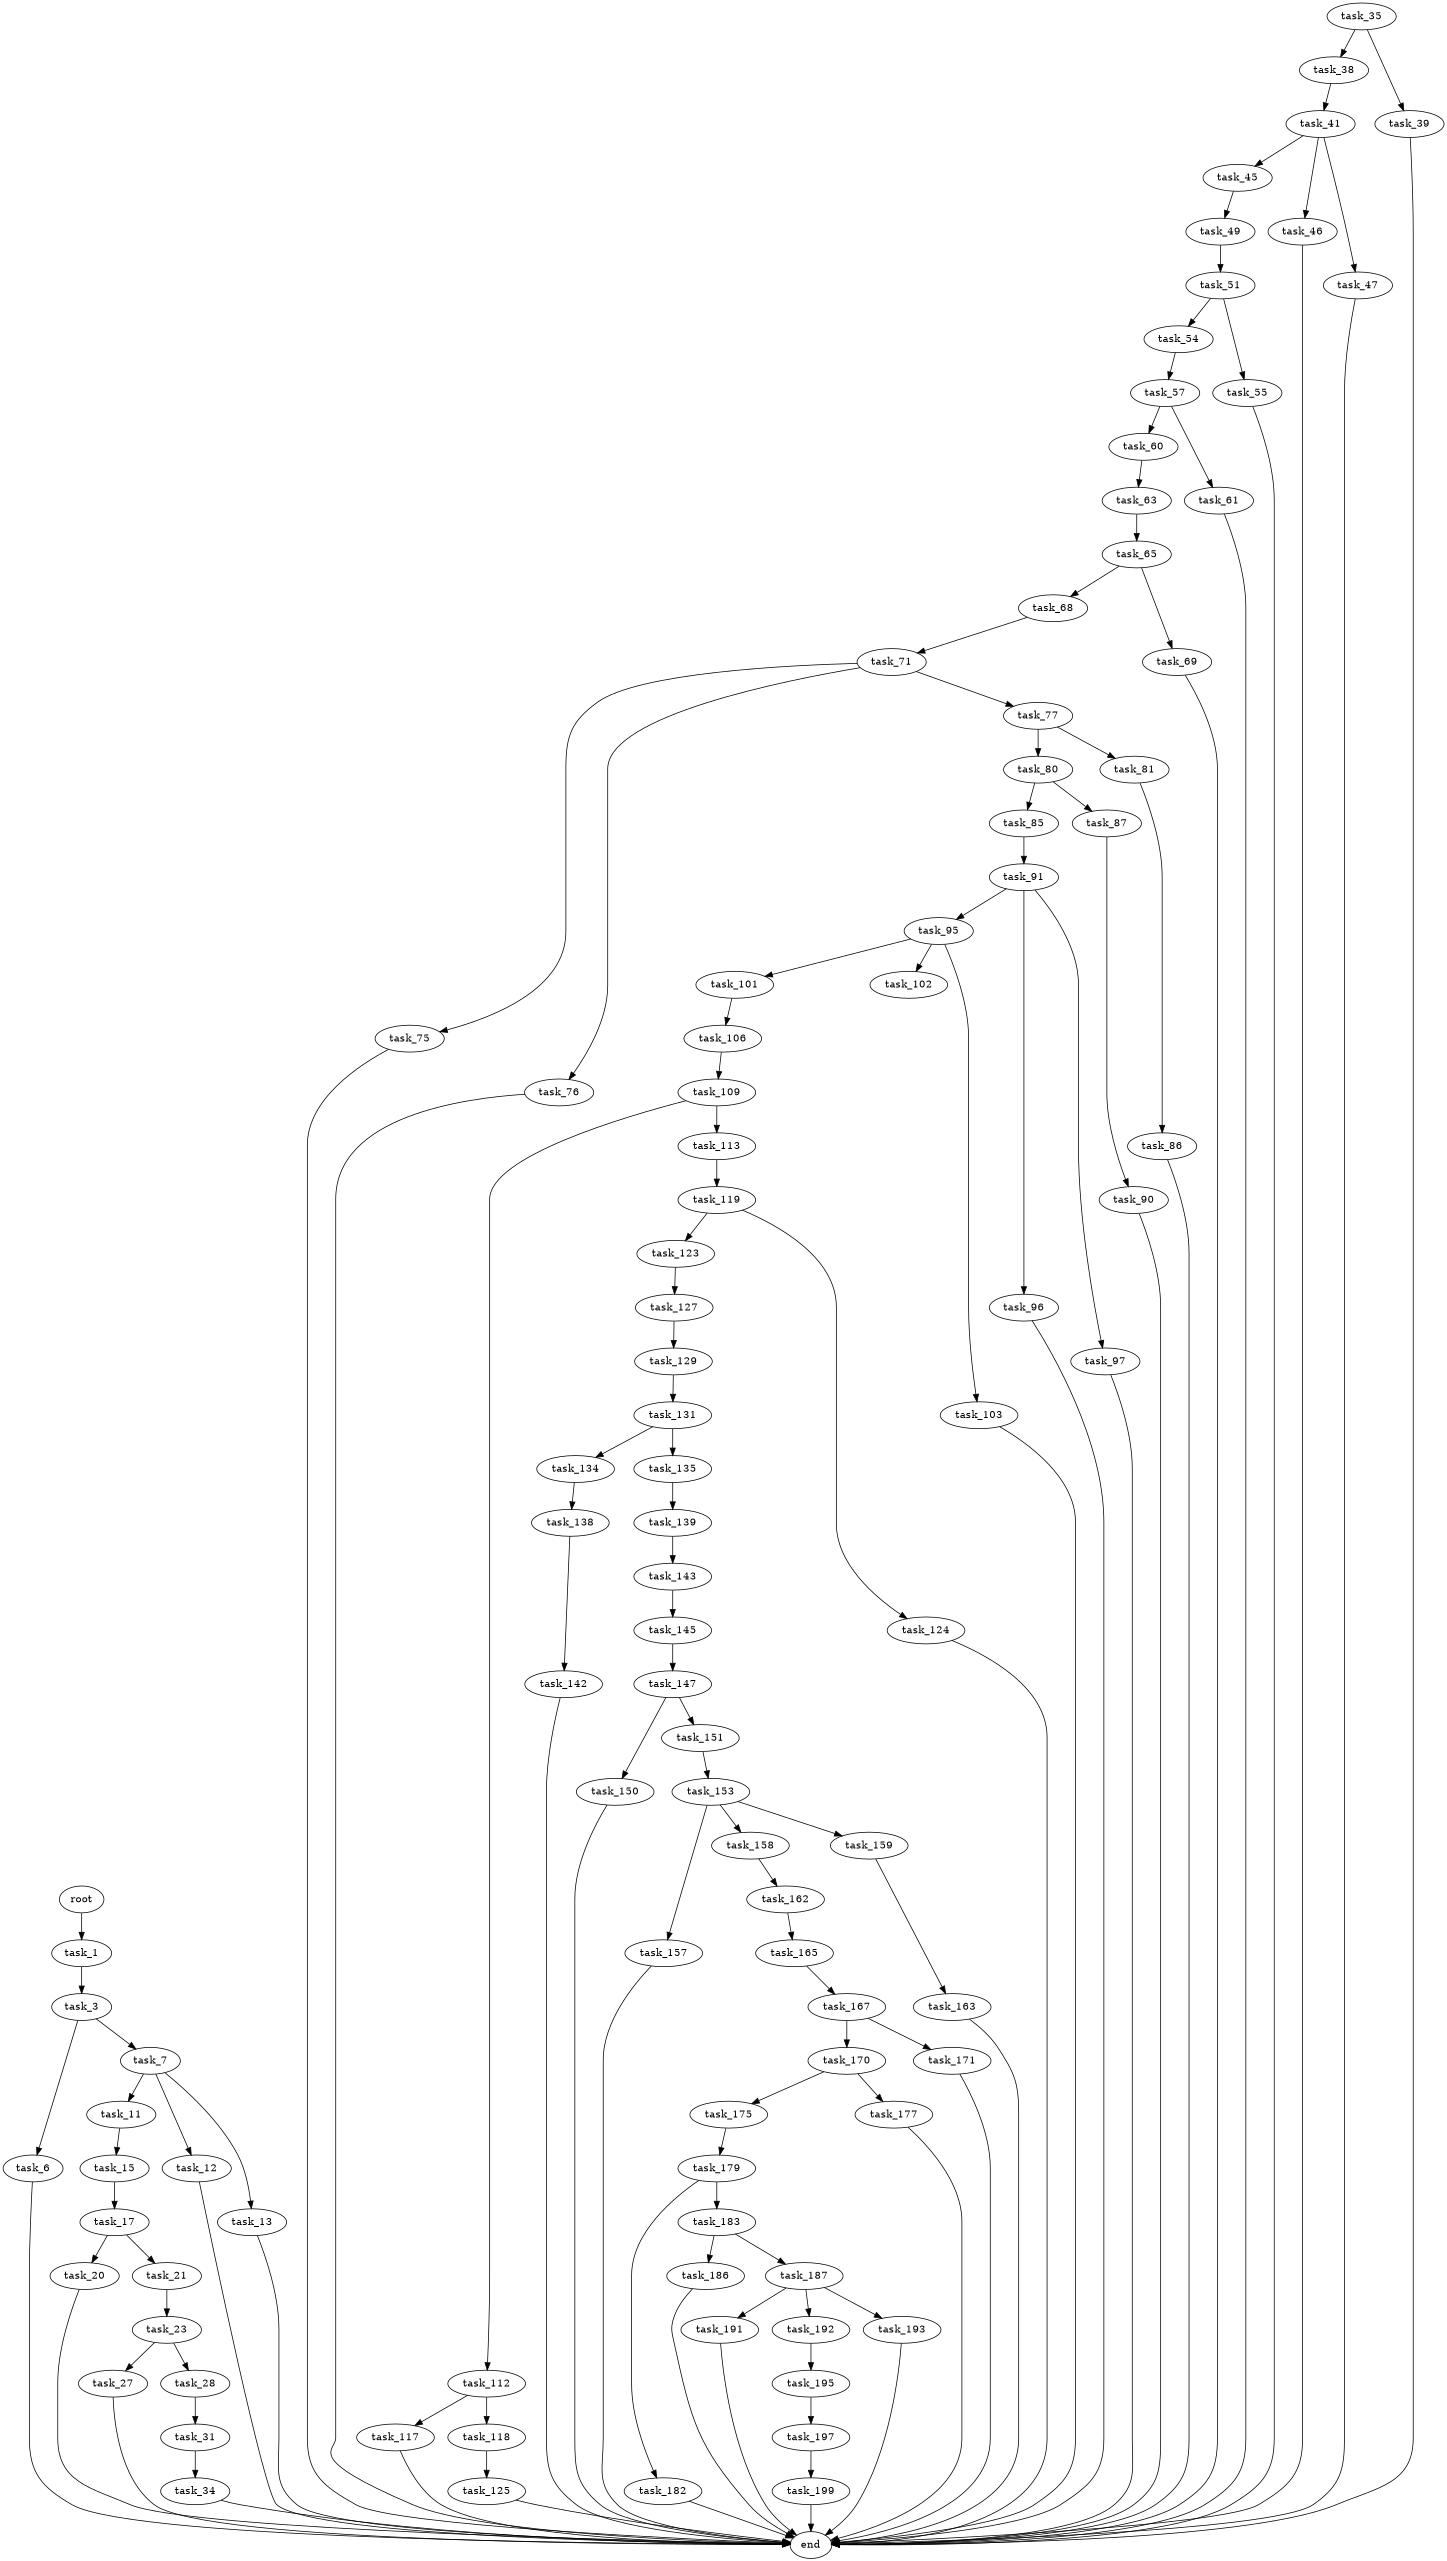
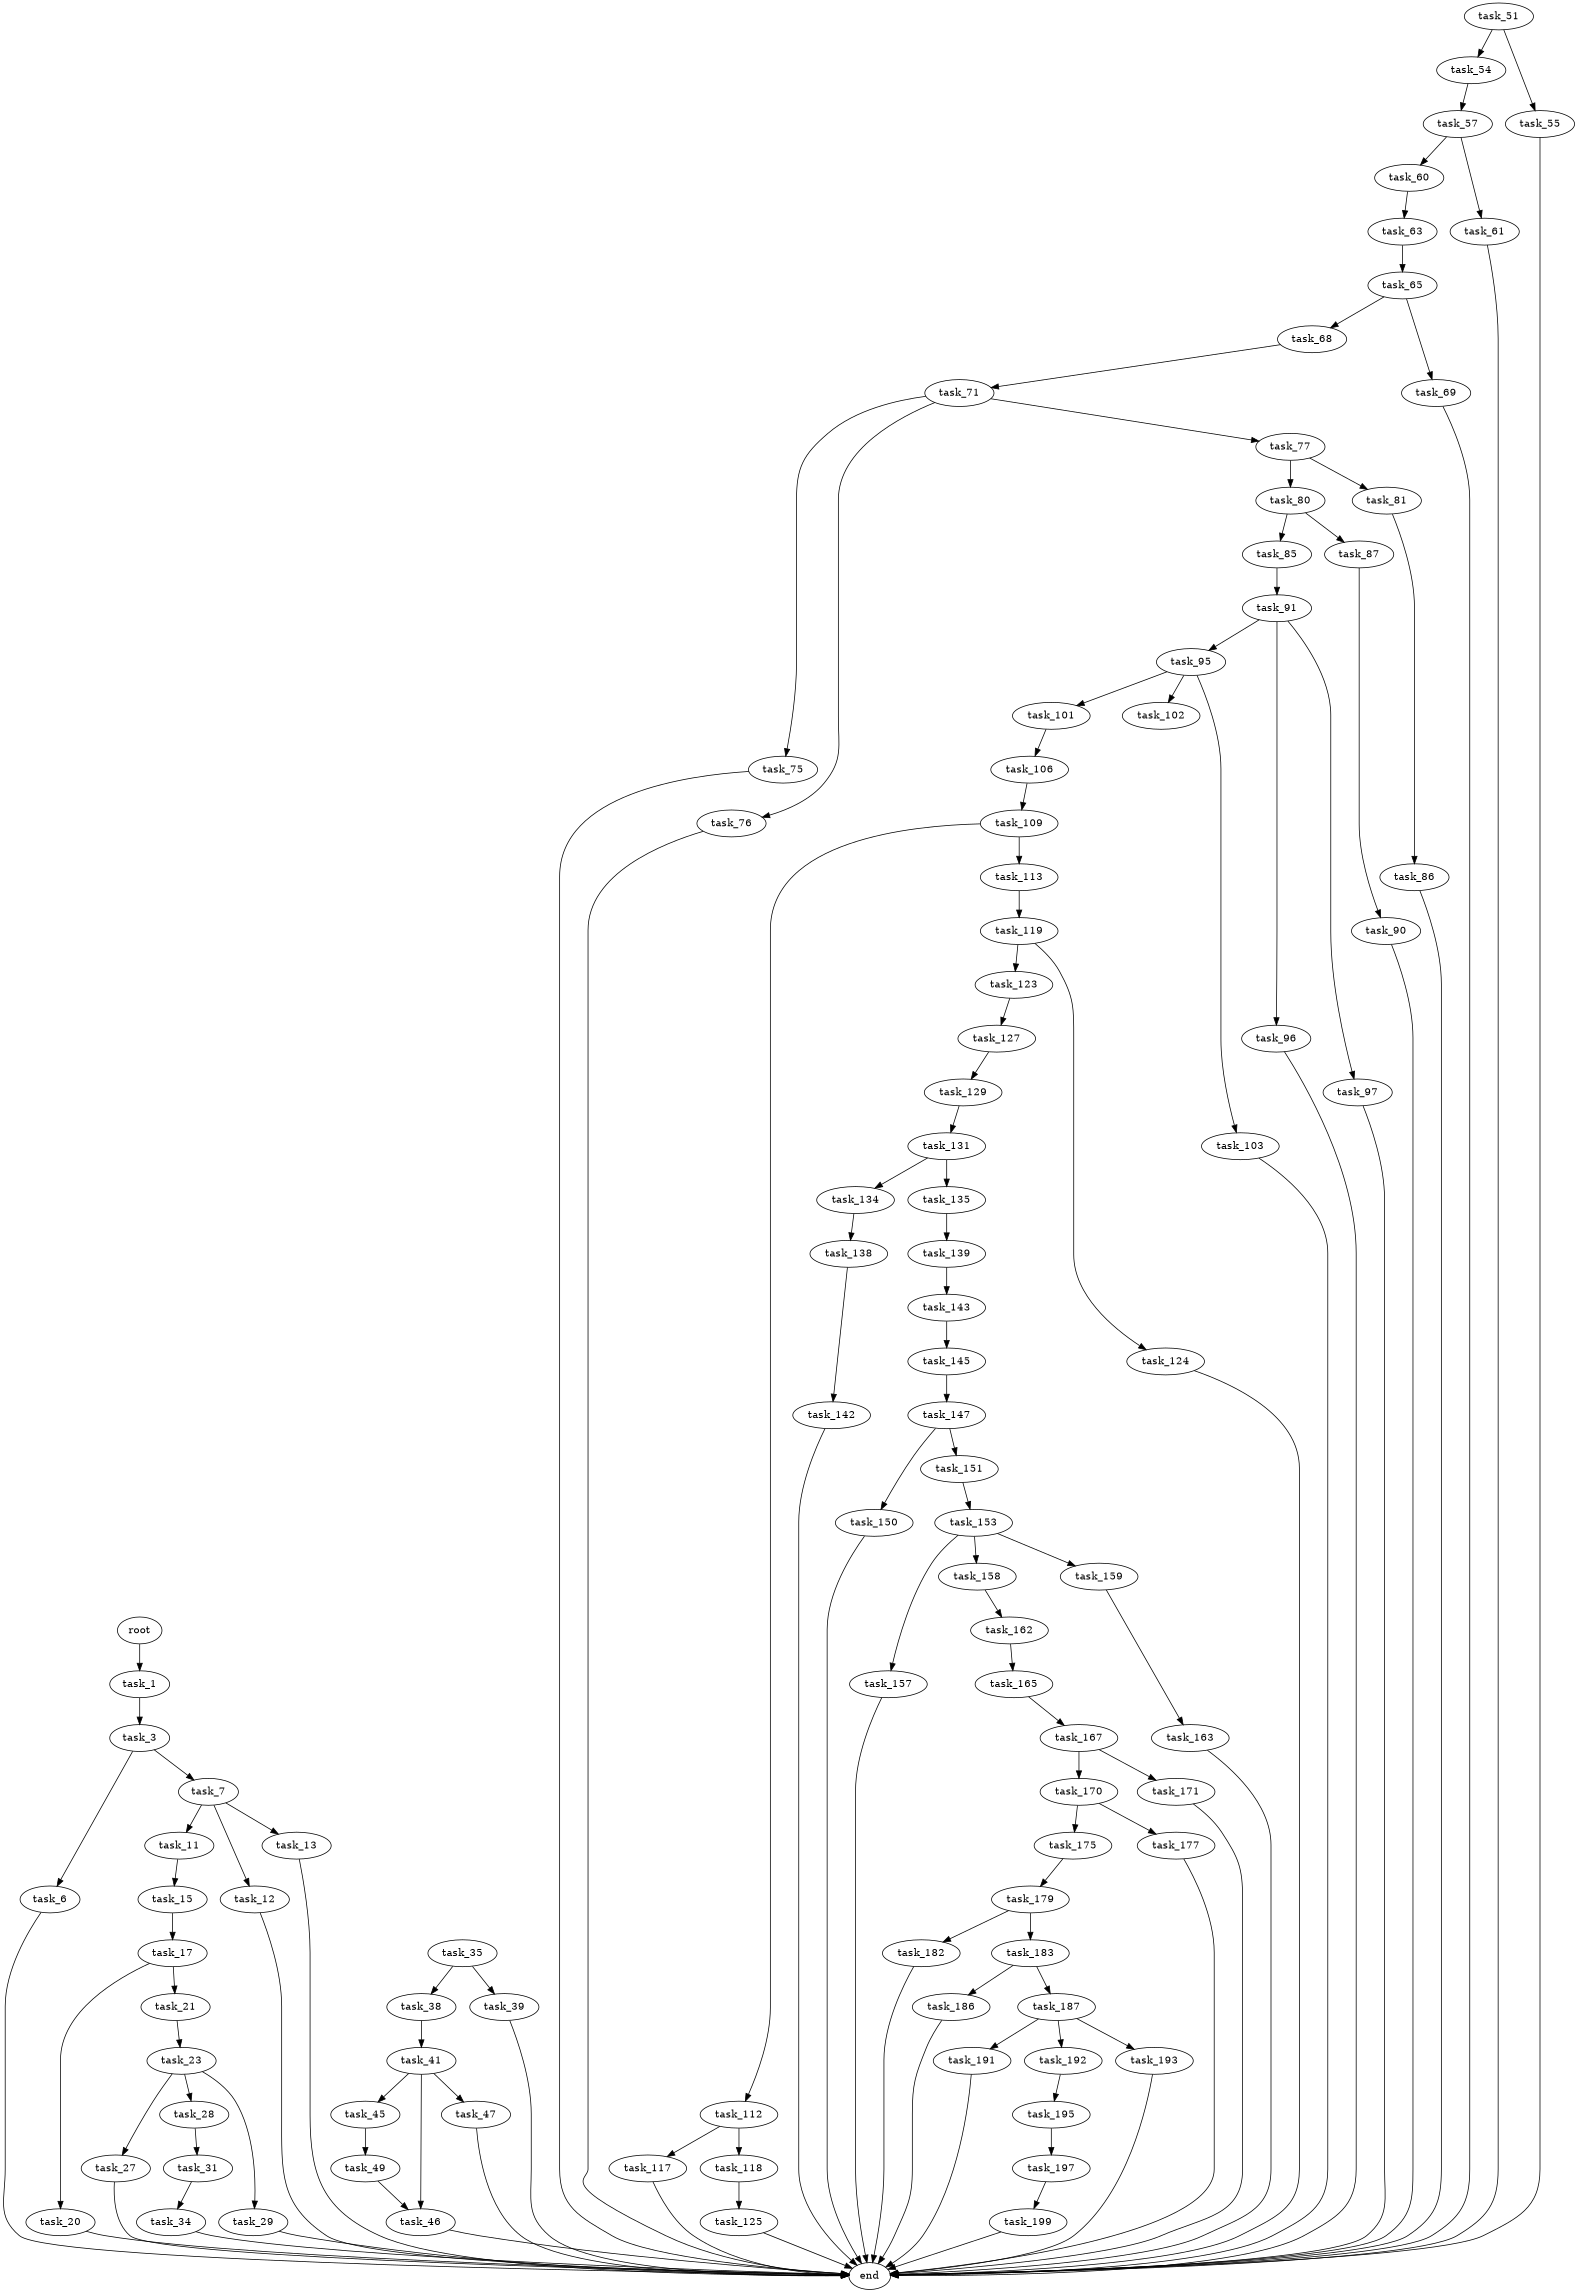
edge "task_49" -> "task_51": now "task_49" -> "task_46"
node "task_29": added
